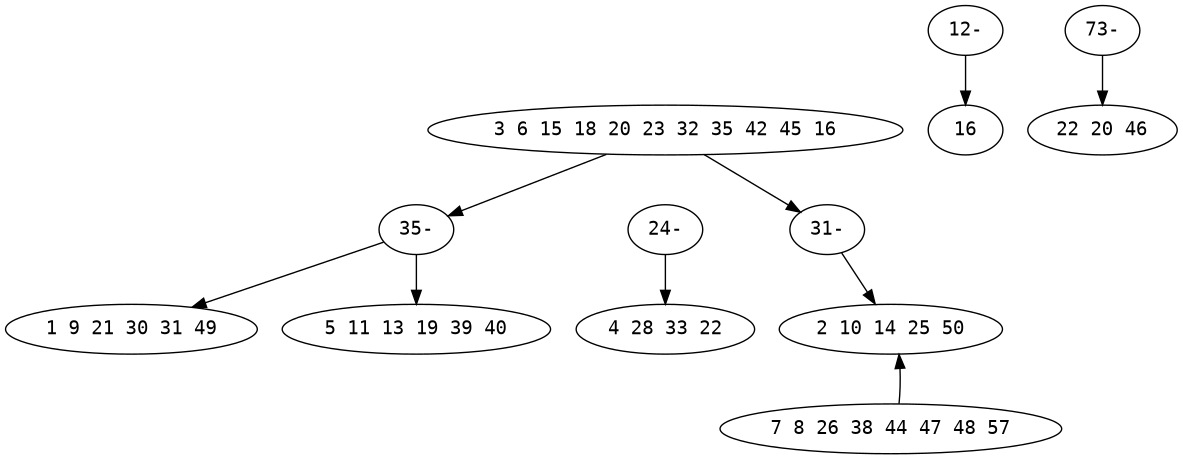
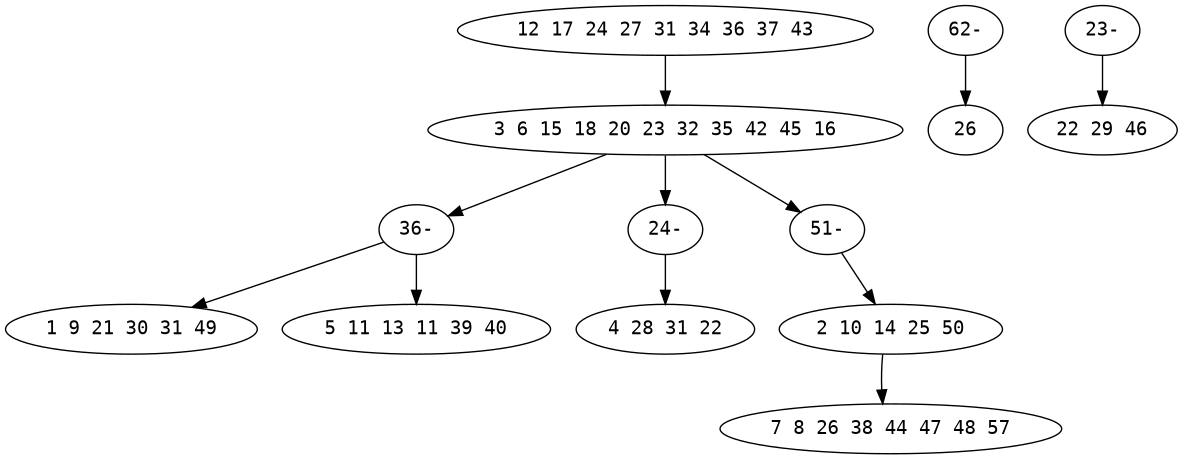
node "12 17 24 27 31 34 36 37 43": added
node "12-": label "12-" -> "62-"
node "73-": label "73-" -> "23-"
node "16": label "16" -> "26"
node "22 20 46": label "22 20 46" -> "22 29 46"
edge "3 6 15 18 20 23 32 35 42 45 16" -> "24-": added
node "35-": label "35-" -> "36-"
node "31-": label "31-" -> "51-"
node "5 11 13 19 39 40": label "5 11 13 19 39 40" -> "5 11 13 11 39 40"
node "4 28 33 22": label "4 28 33 22" -> "4 28 31 22"
edge "7 8 26 38 44 47 48 57" -> "2 10 14 25 50": reversed
